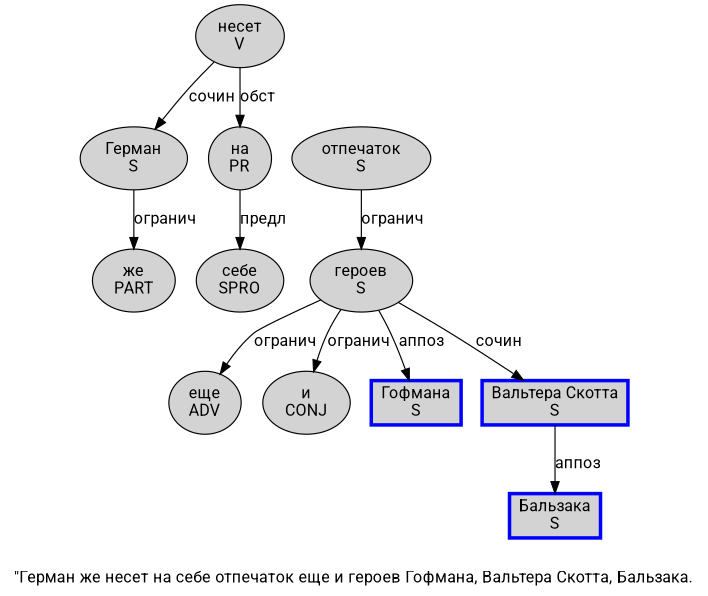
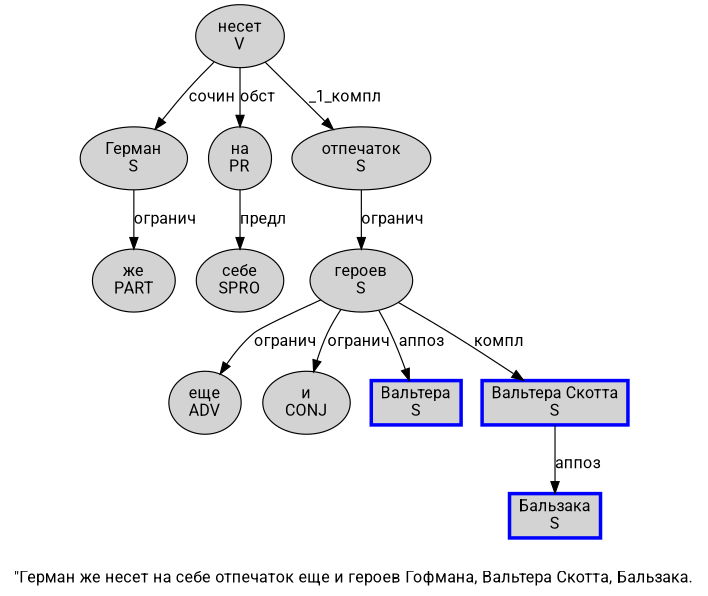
edge "несет V" -> "отпечаток S": added, label "_1_компл"
edge "героев S" -> "Вальтера Скотта S": label "сочин" -> "компл"
node "Гофмана S": label "Гофмана S" -> "Вальтера S"
